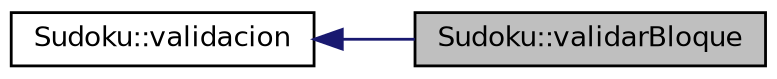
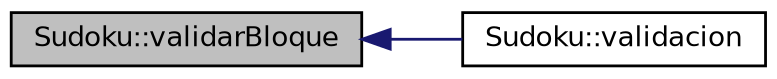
edge "Sudoku::validarBloque" -> "Sudoku::validacion": reversed
